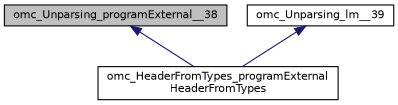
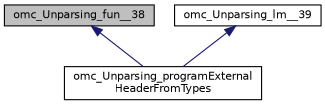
node "omc_Unparsing_programExternal__38": label "omc_Unparsing_programExternal__38" -> "omc_Unparsing_fun__38"
node "omc_HeaderFromTypes_programExternal HeaderFromTypes": label "omc_HeaderFromTypes_programExternal HeaderFromTypes" -> "omc_Unparsing_programExternal HeaderFromTypes"
